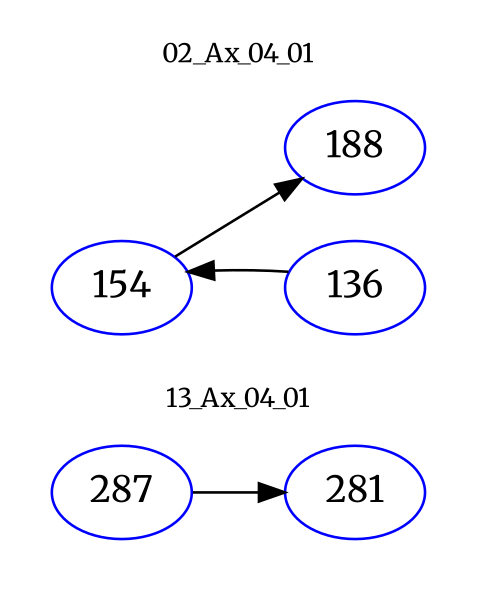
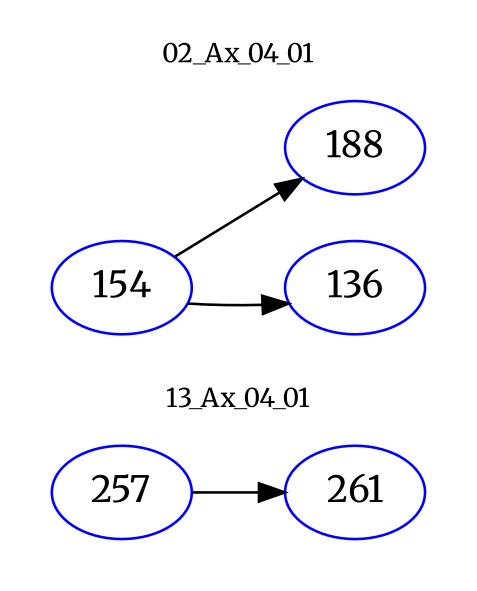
edge "136" -> "154": reversed
node "287": label "287" -> "257"
node "281": label "281" -> "261"
